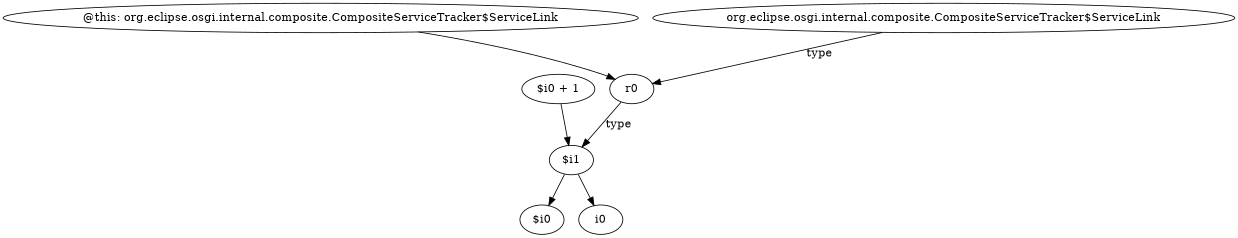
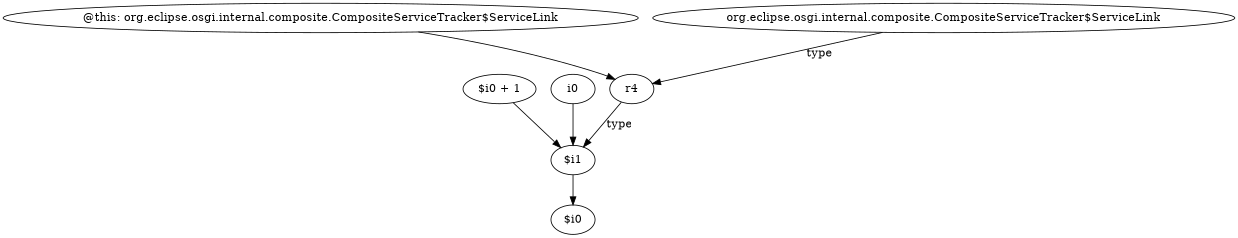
node "r0": label "r0" -> "r4"
edge "$i1" -> "i0": reversed
